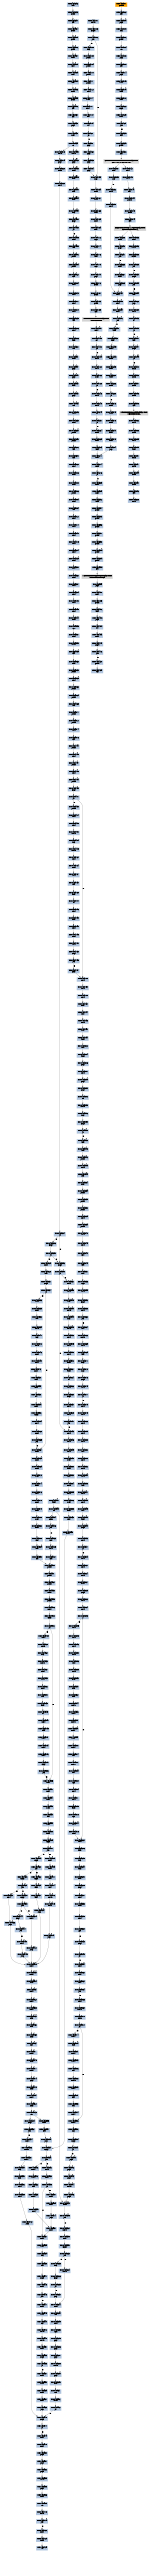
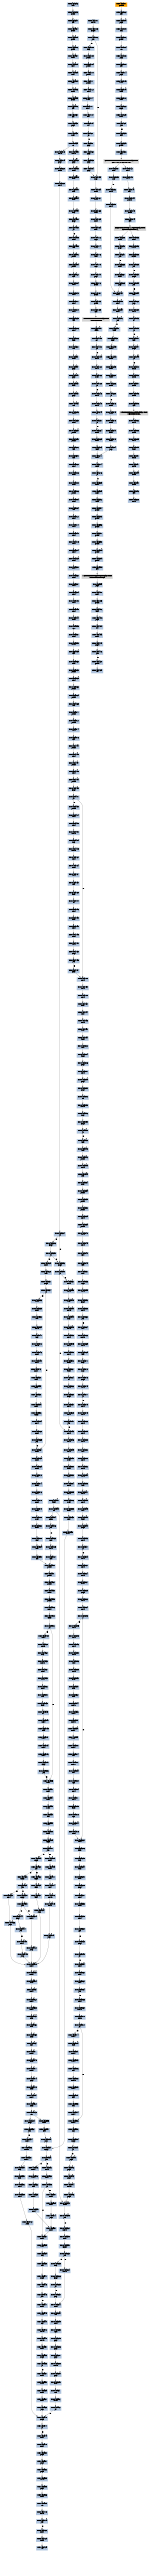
node "0x0043d1a8 movl": label "0x0043d1a8 movl" -> "0x0043d1a8 daab"
node "0x0043d425 dcf": label "0x0043d425 dcf" -> "0x0043d425 ret"
